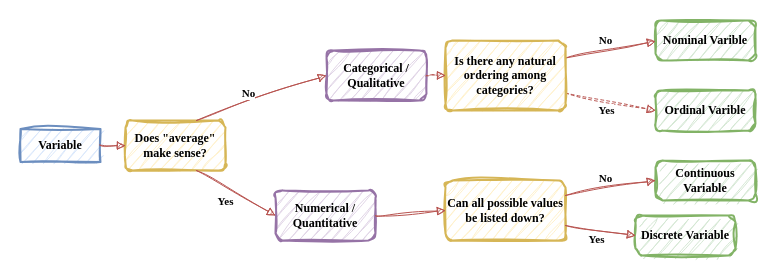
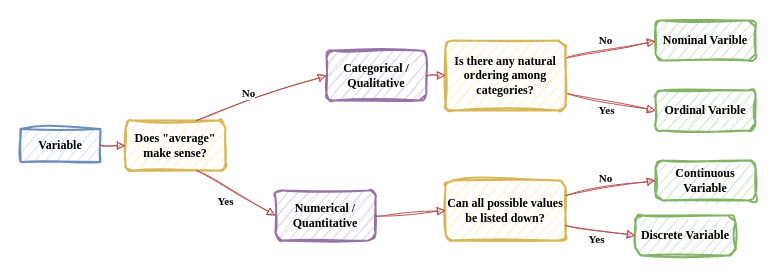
edge "Categorical / Qualitative" -> "Is there any natural ordering among categories?": style dashed -> solid
edge "Is there any natural ordering among categories?" -> "Ordinal Varible": style dashed -> solid
